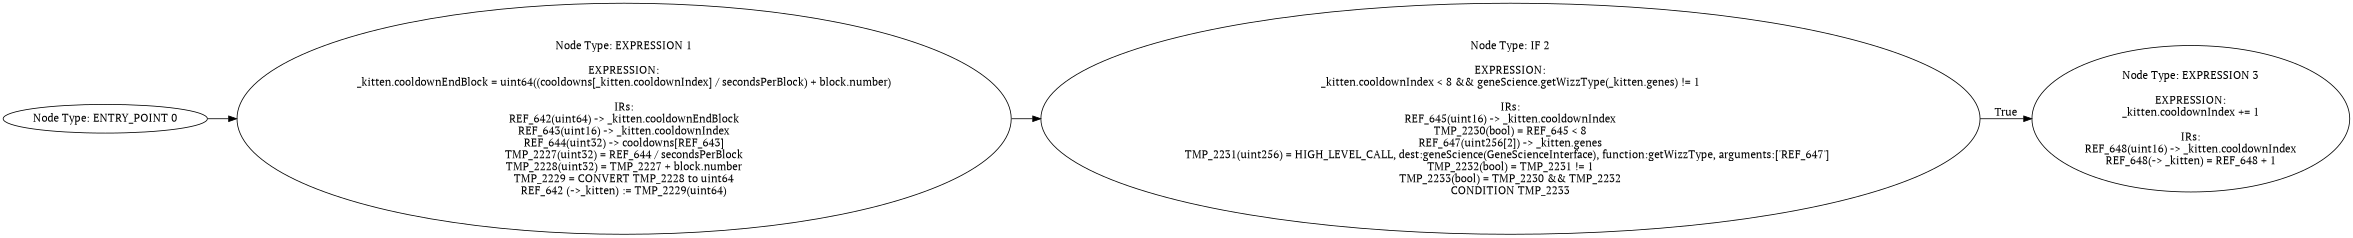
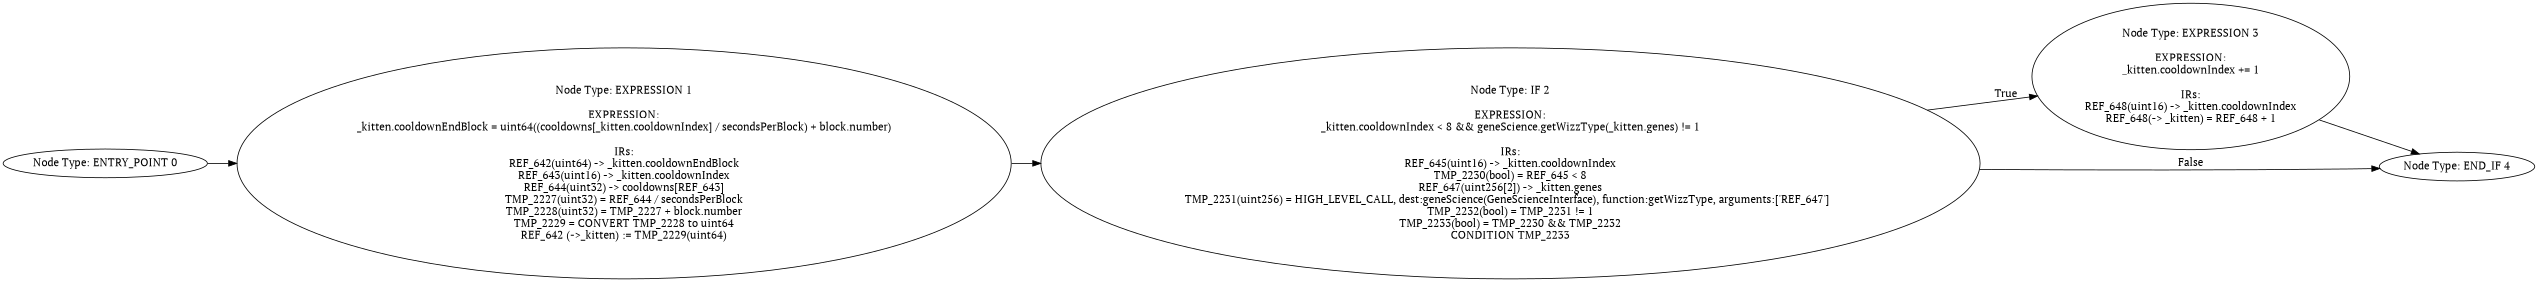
node "Node Type: END_IF 4": added
